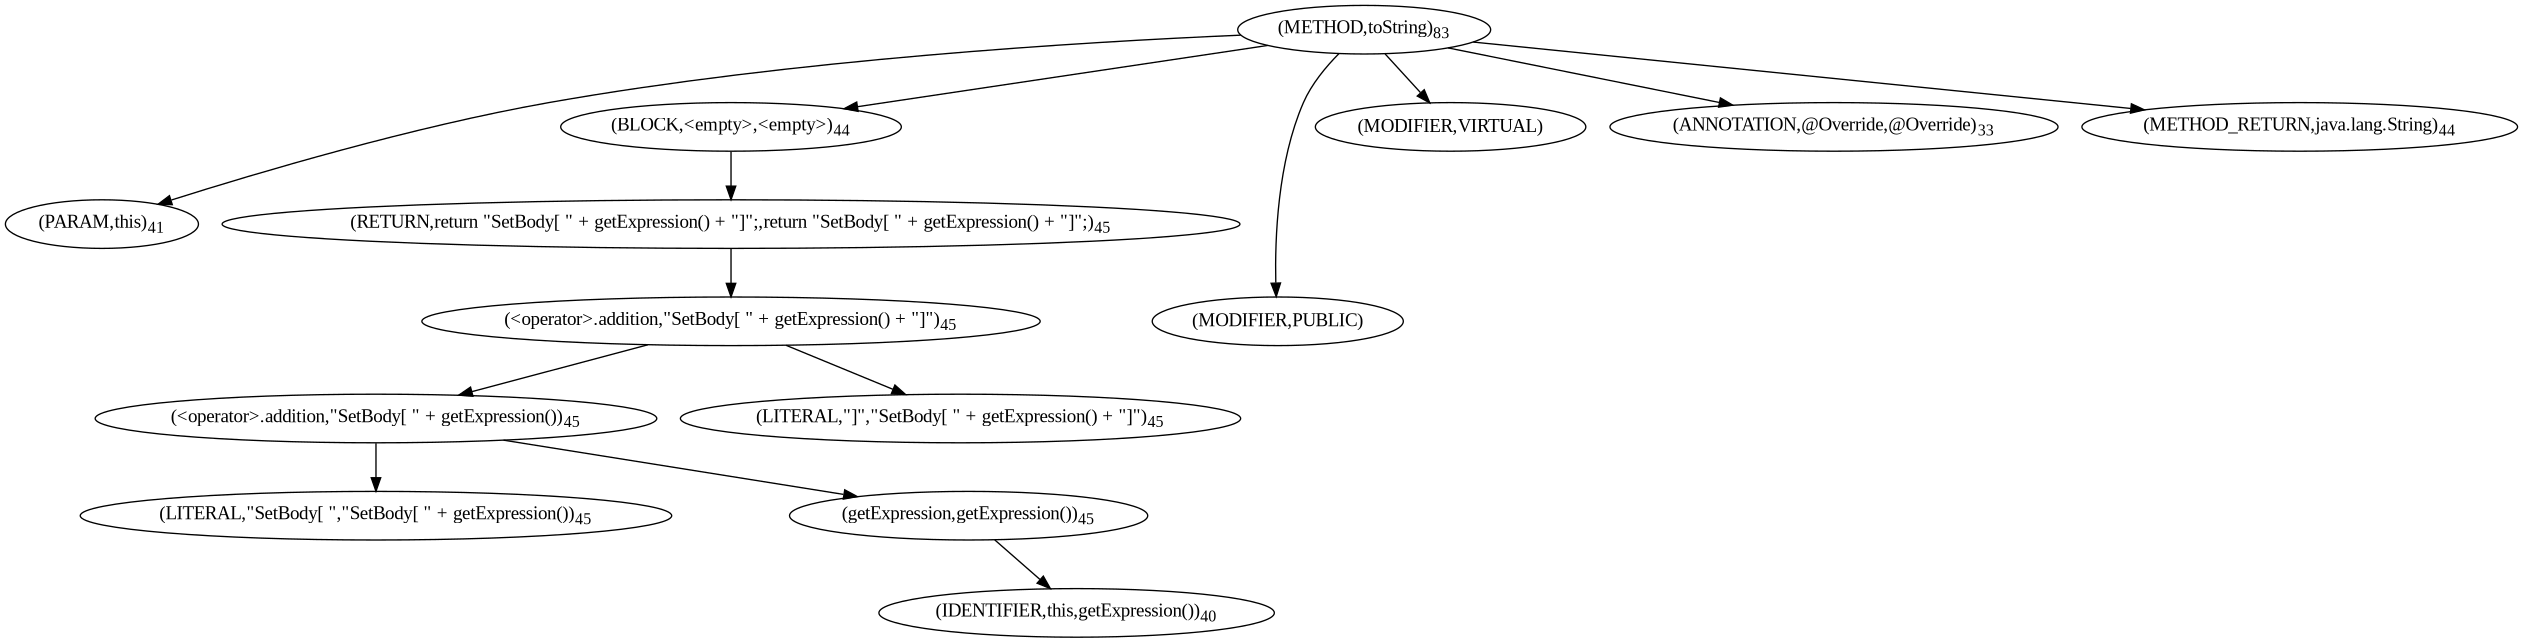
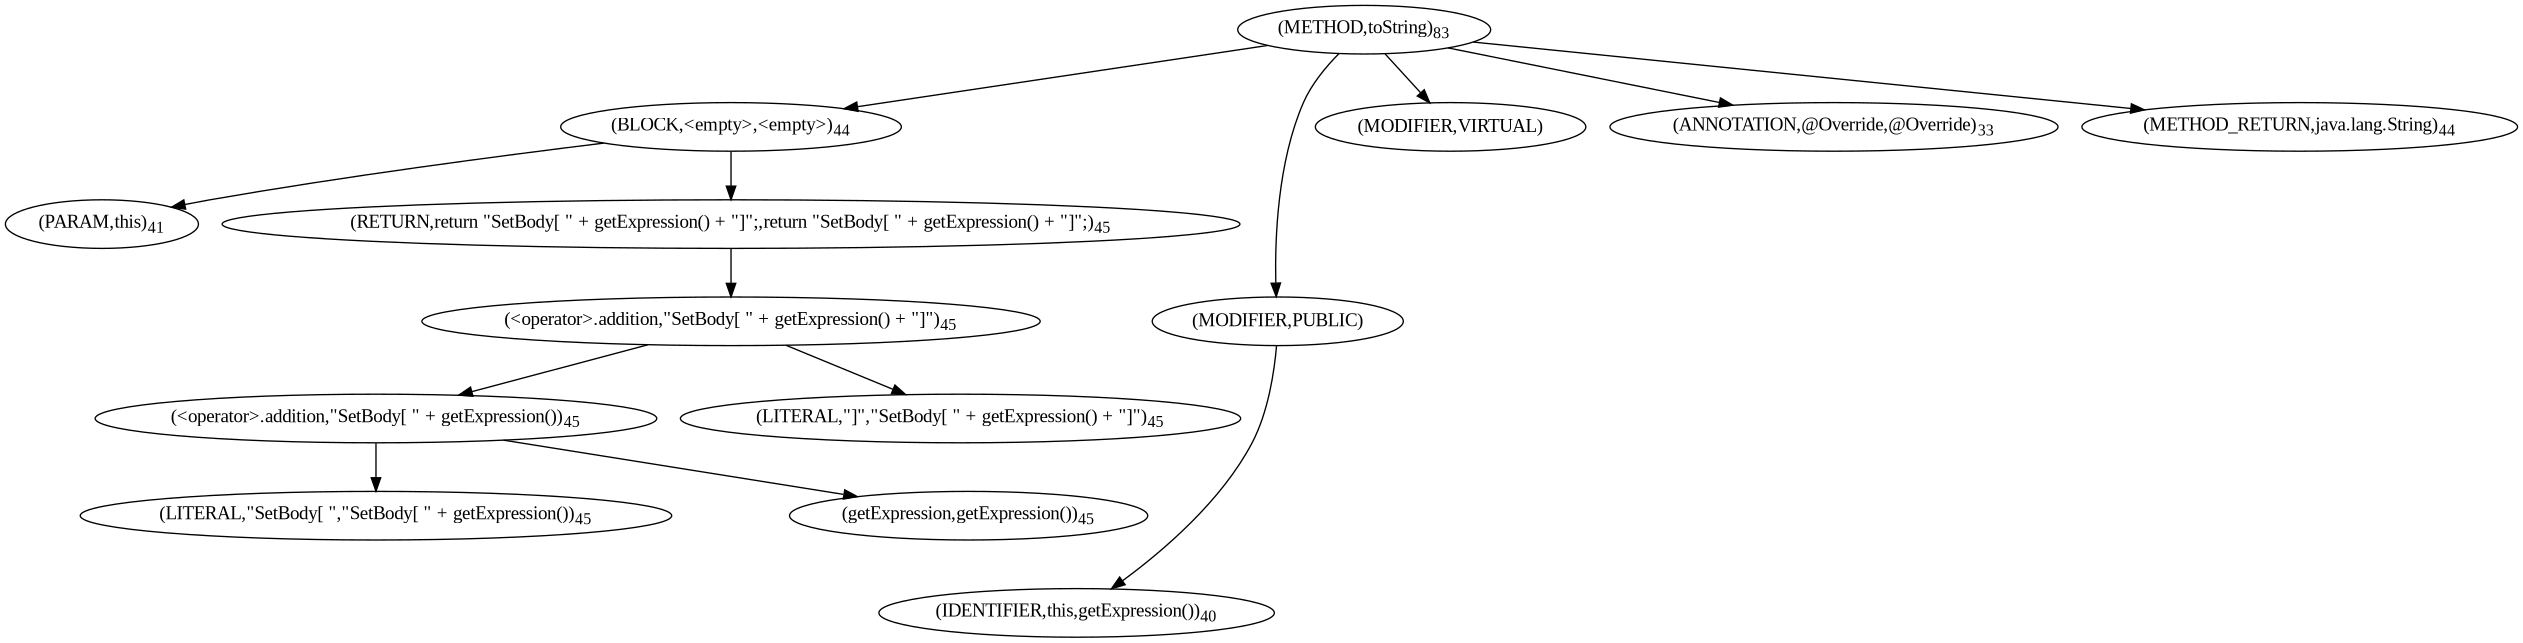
edge "(METHOD,toString)" -> "(PARAM,this)": now "(BLOCK,<empty>,<empty>)" -> "(PARAM,this)"
edge "(getExpression,getExpression())" -> "(IDENTIFIER,this,getExpression())": now "(MODIFIER,PUBLIC)" -> "(IDENTIFIER,this,getExpression())"
